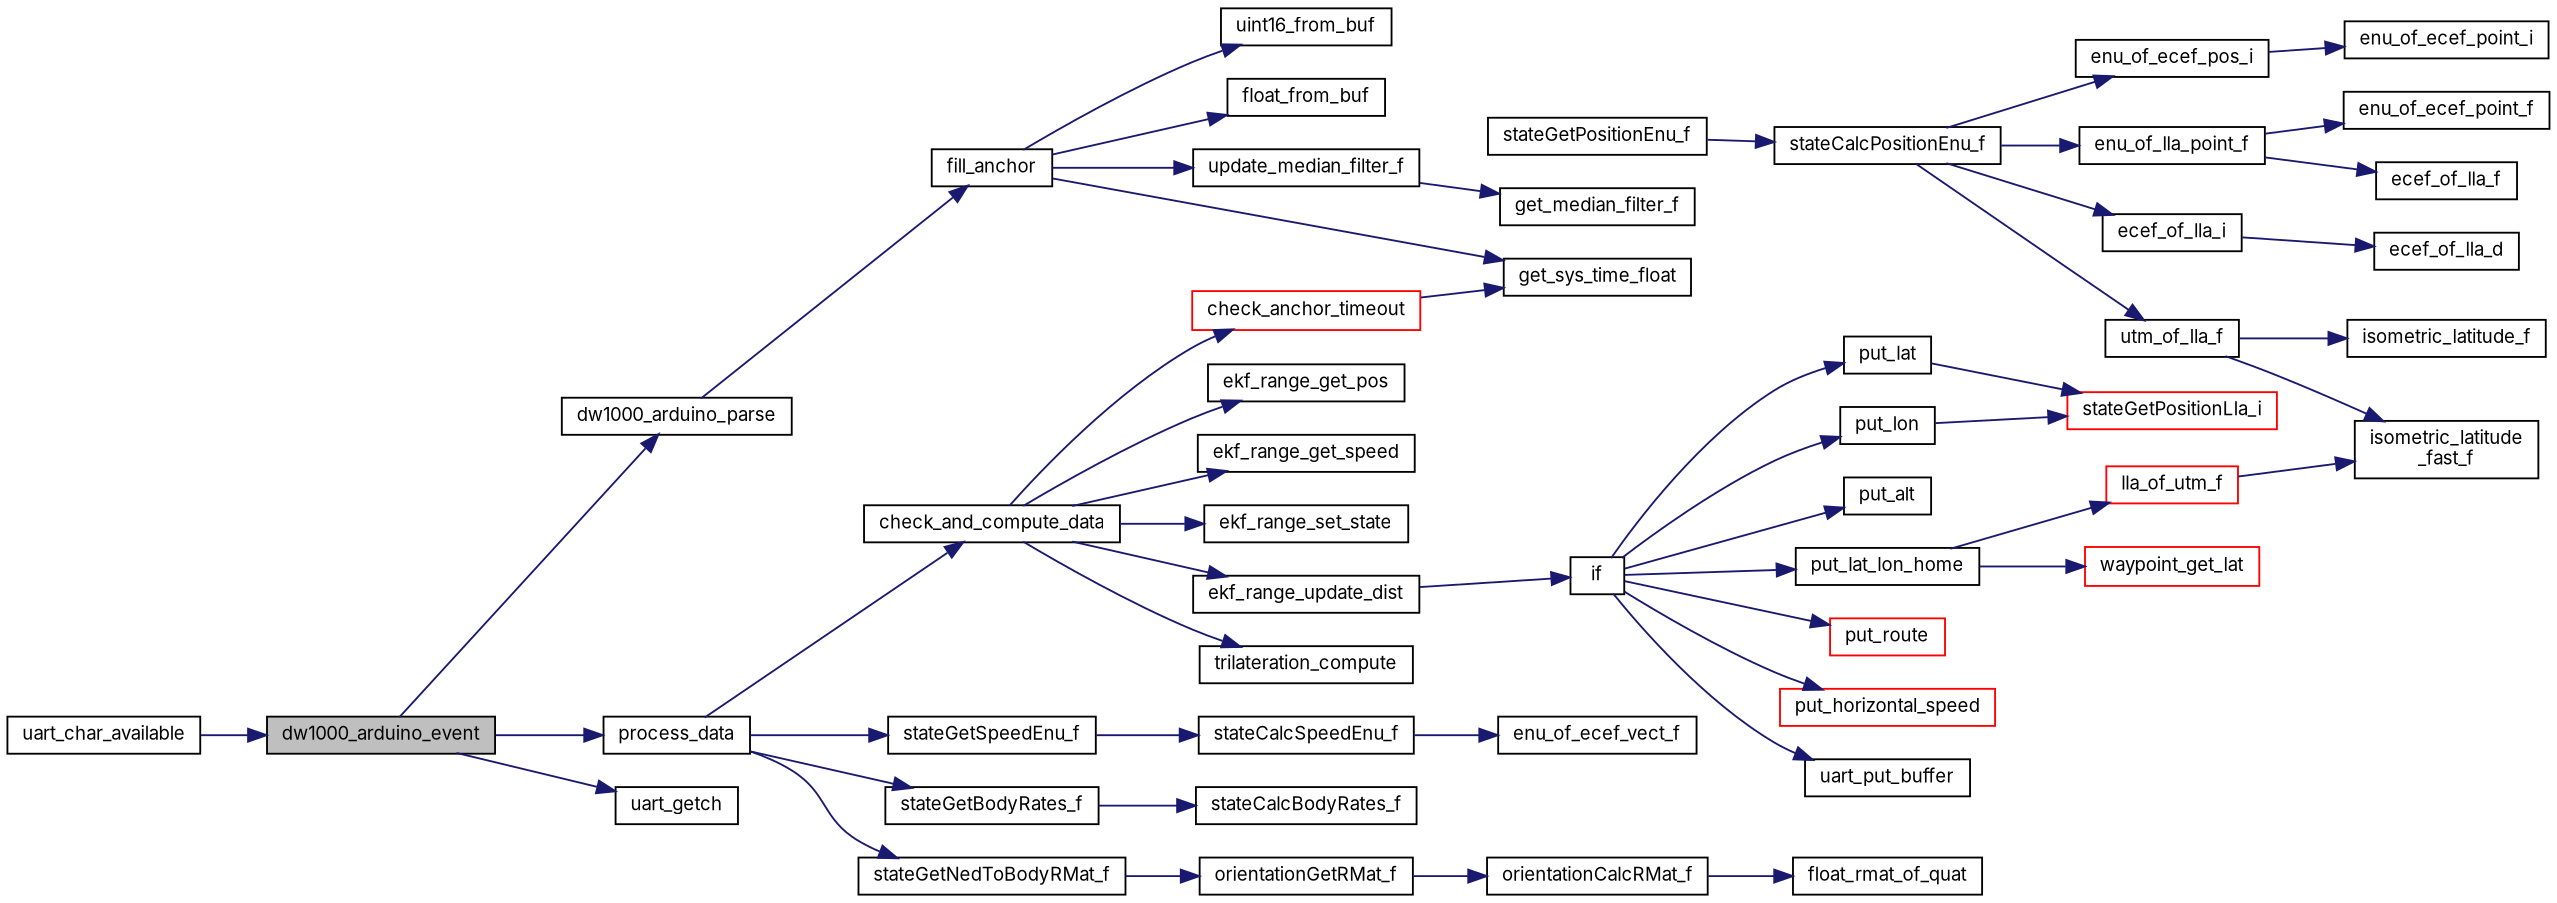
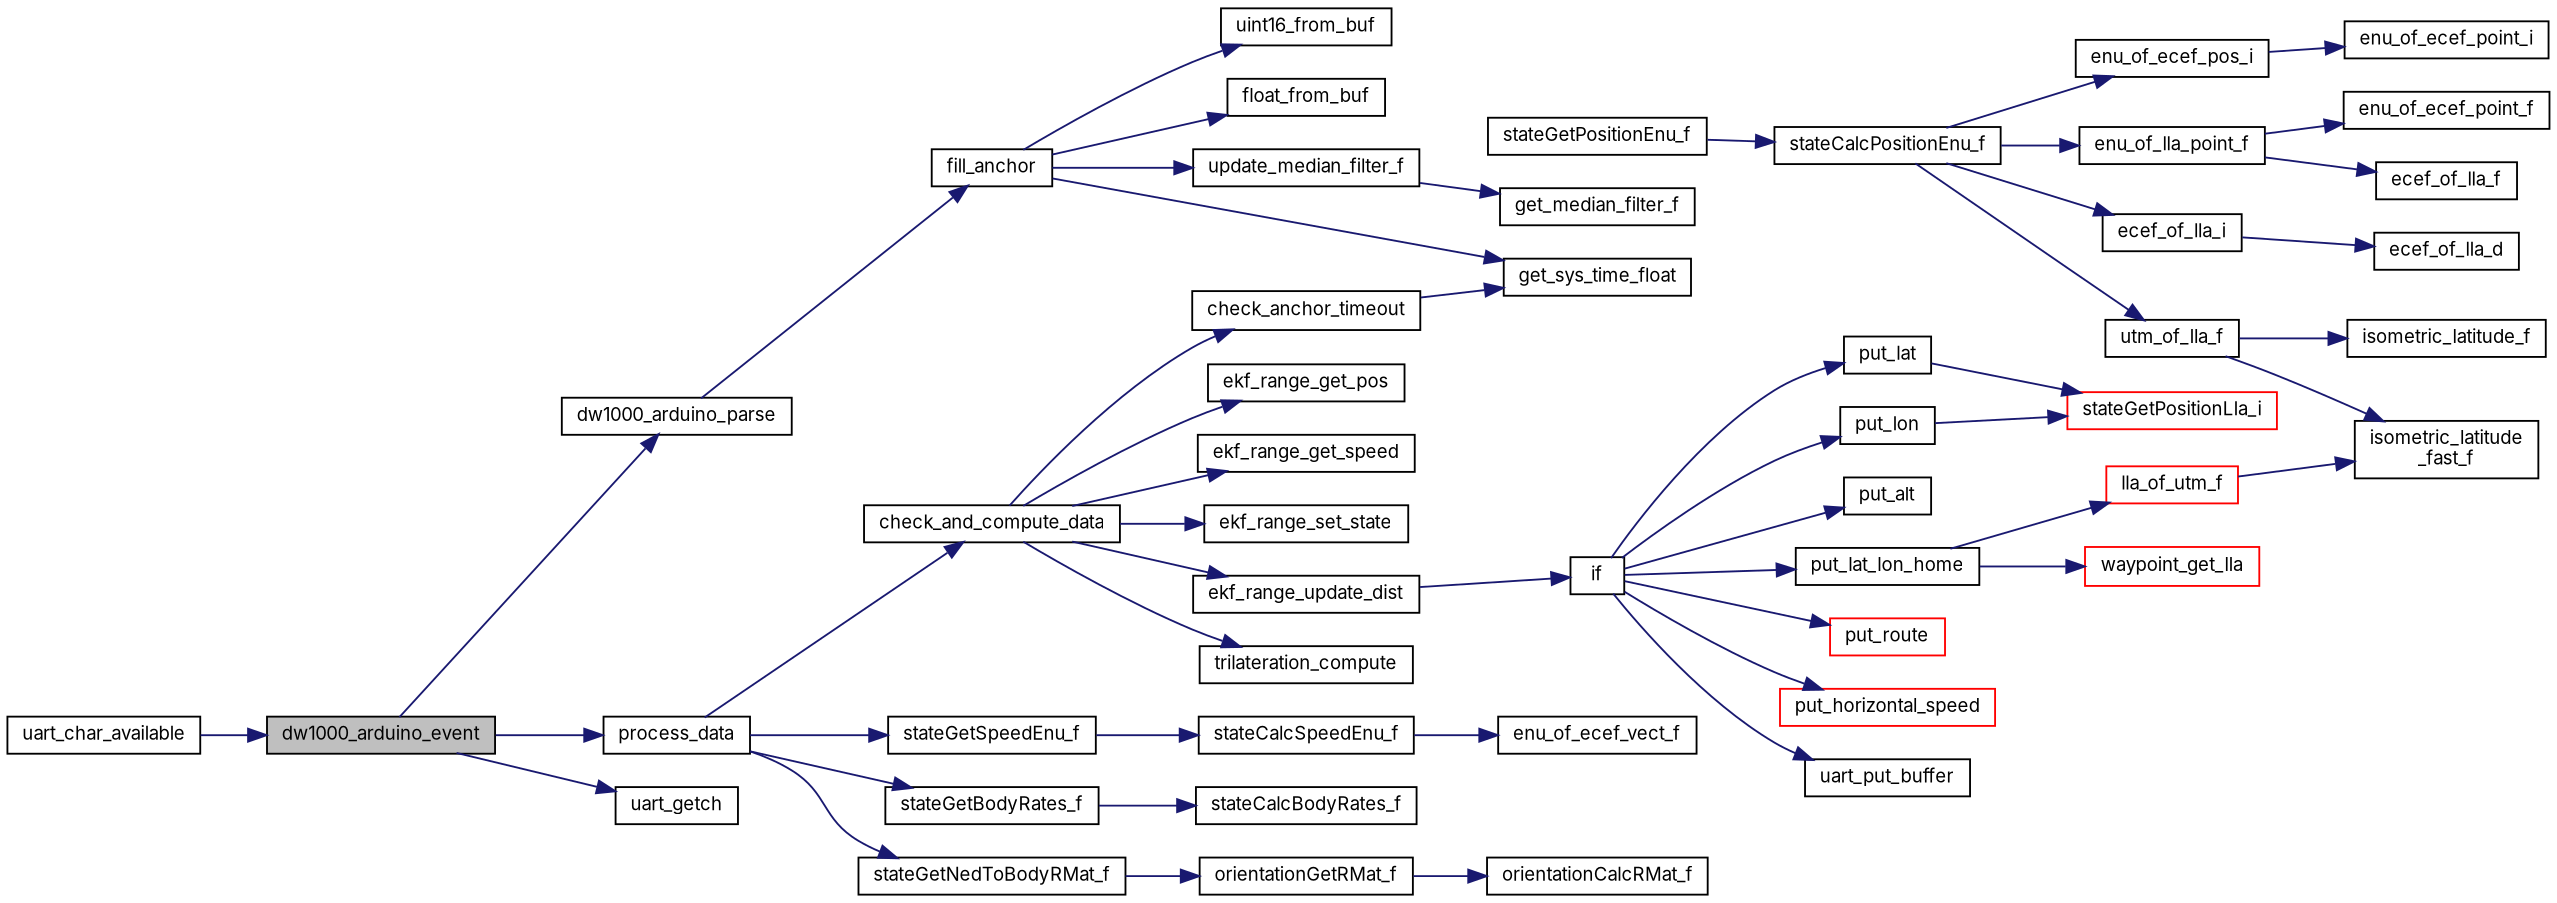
node "check_anchor_timeout": color red -> black
node "waypoint_get_lat": label "waypoint_get_lat" -> "waypoint_get_lla"
node "float_rmat_of_quat": removed
